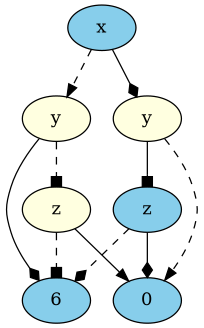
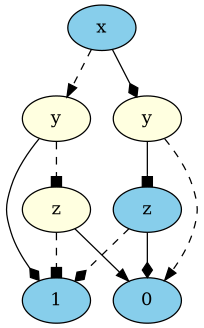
node "6": label "6" -> "1"
